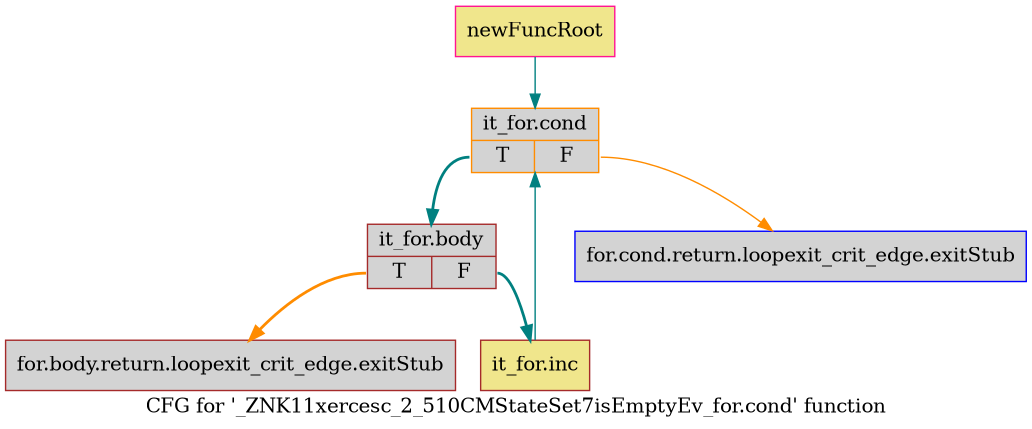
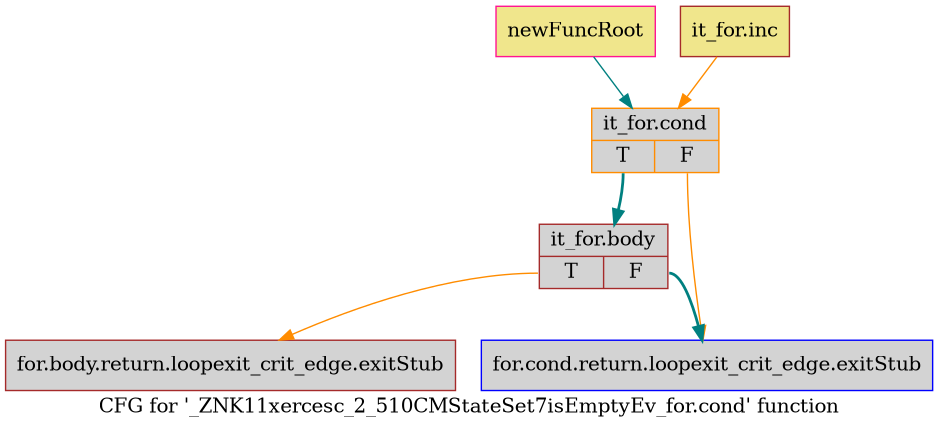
edge "it_for.inc" -> "it_for.cond": color teal -> darkorange
edge "it_for.body" -> "for.body.return.loopexit_crit_edge.exitStub": style bold -> solid
edge "it_for.body" -> "it_for.inc": now "it_for.body" -> "for.cond.return.loopexit_crit_edge.exitStub"
